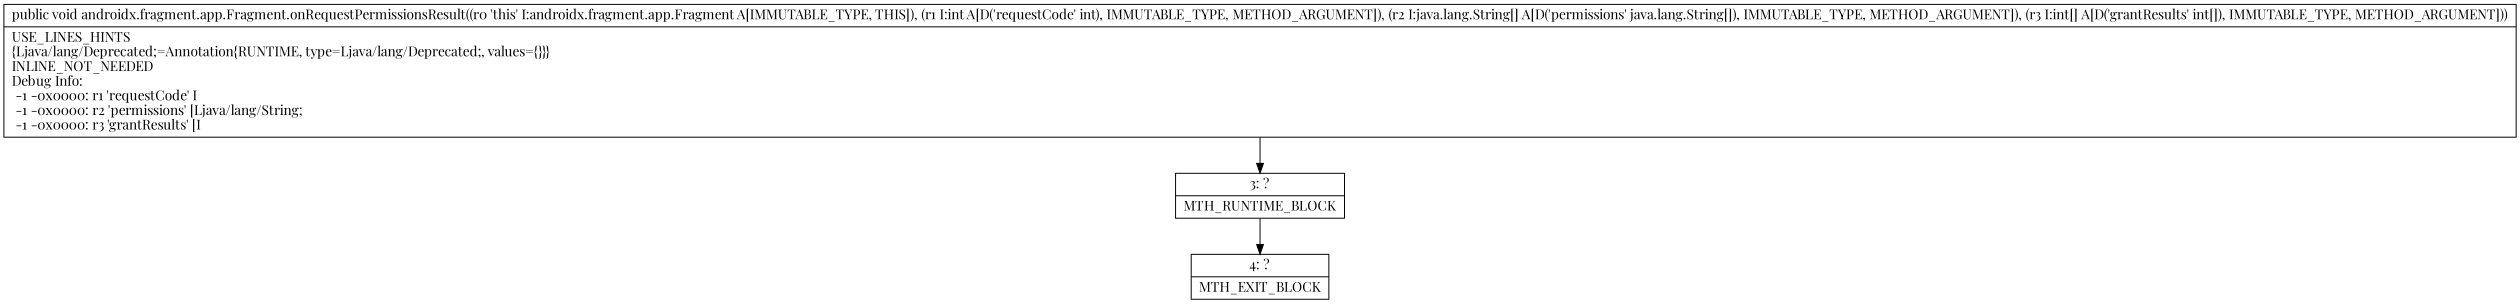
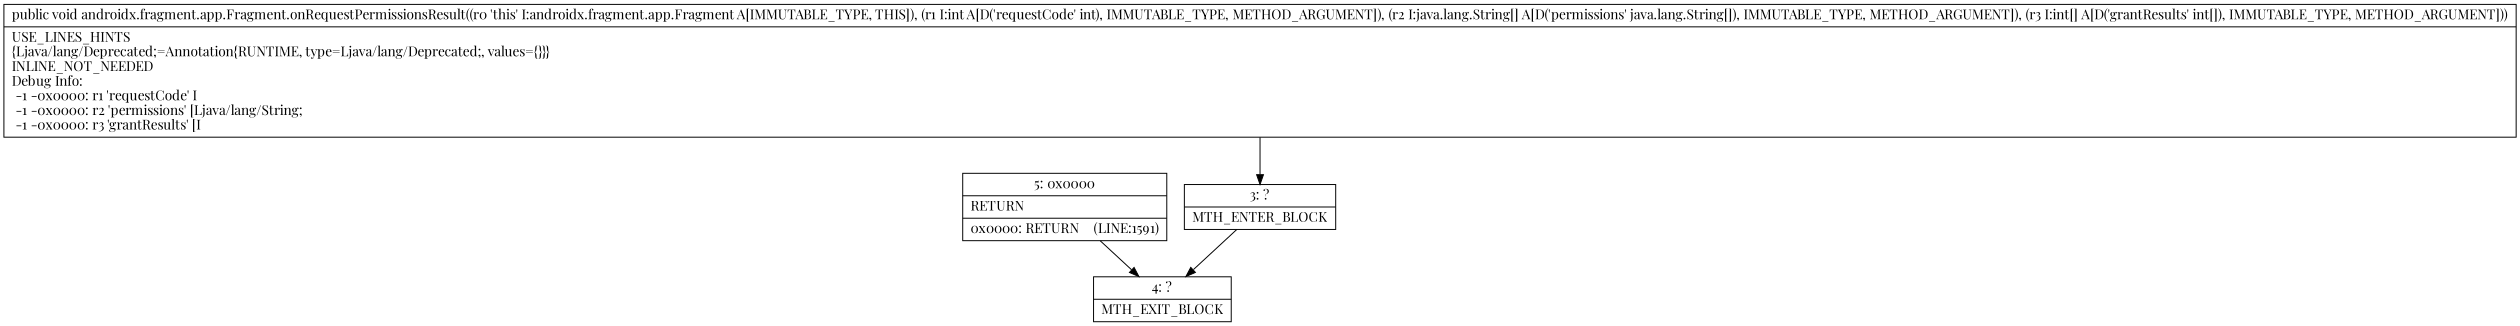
node "5: 0x0000": added
node "3: ?": text "MTH_RUNTIME_BLOCK" -> "MTH_ENTER_BLOCK"
